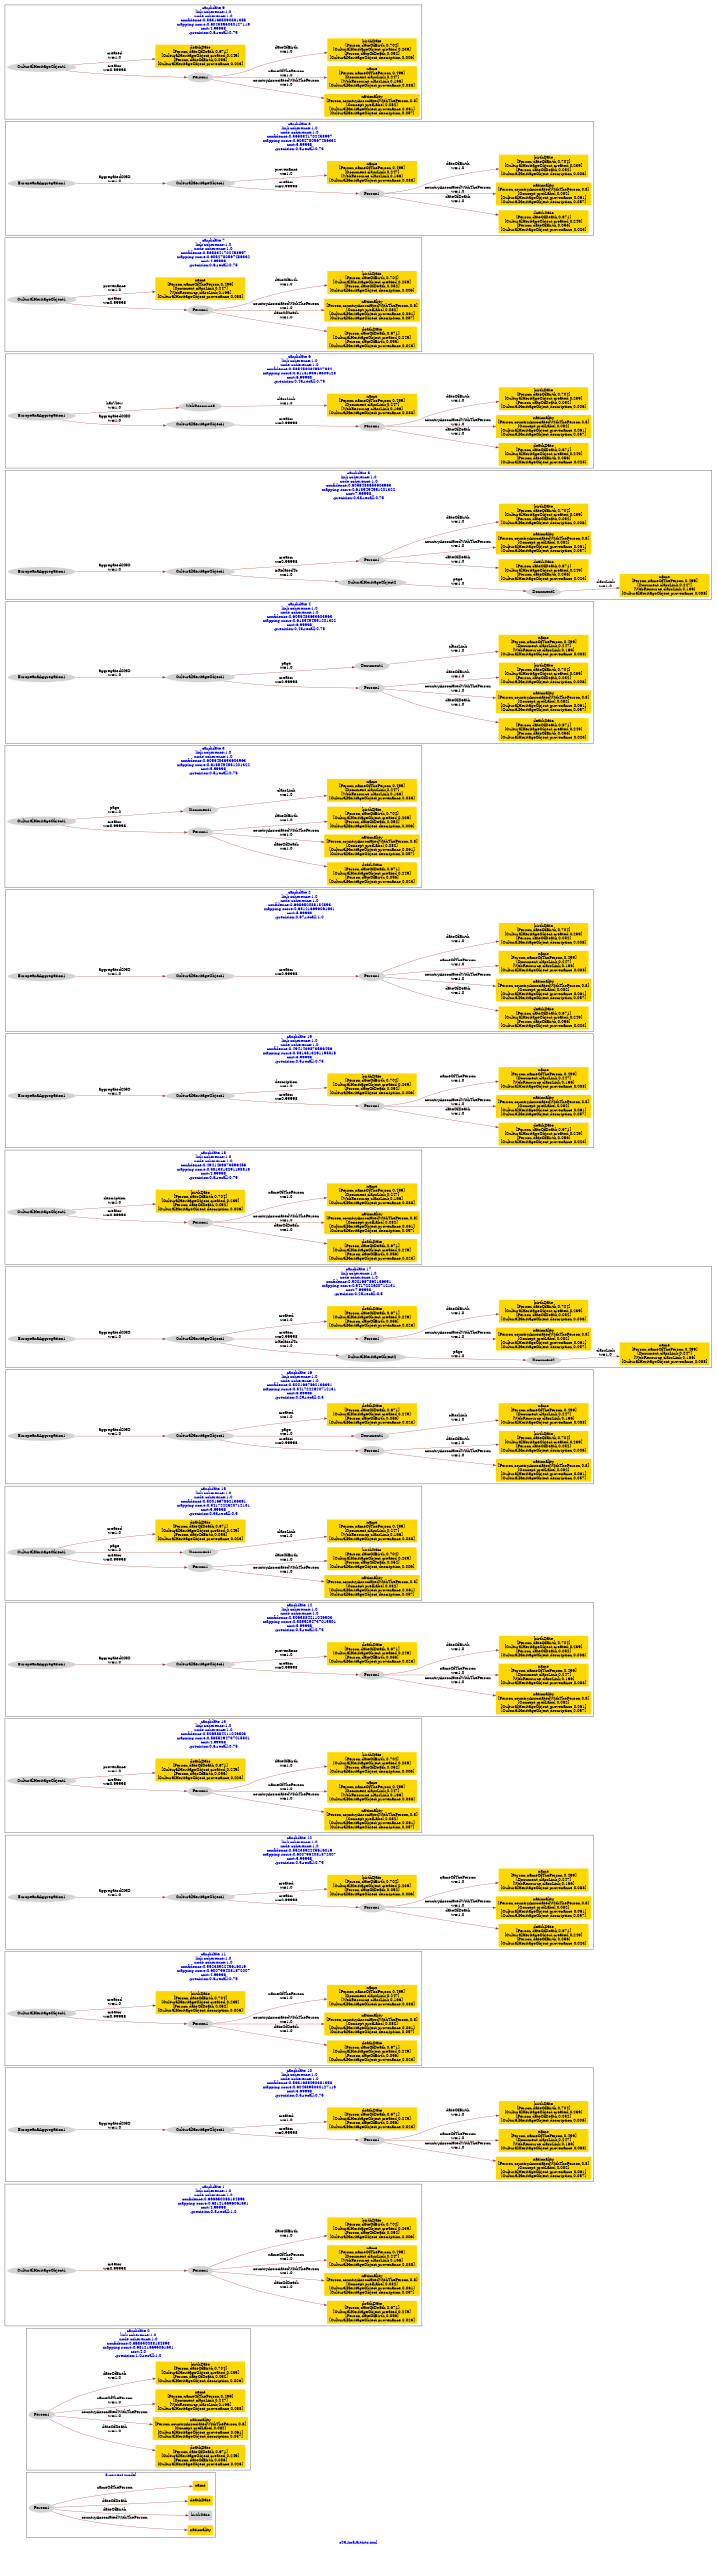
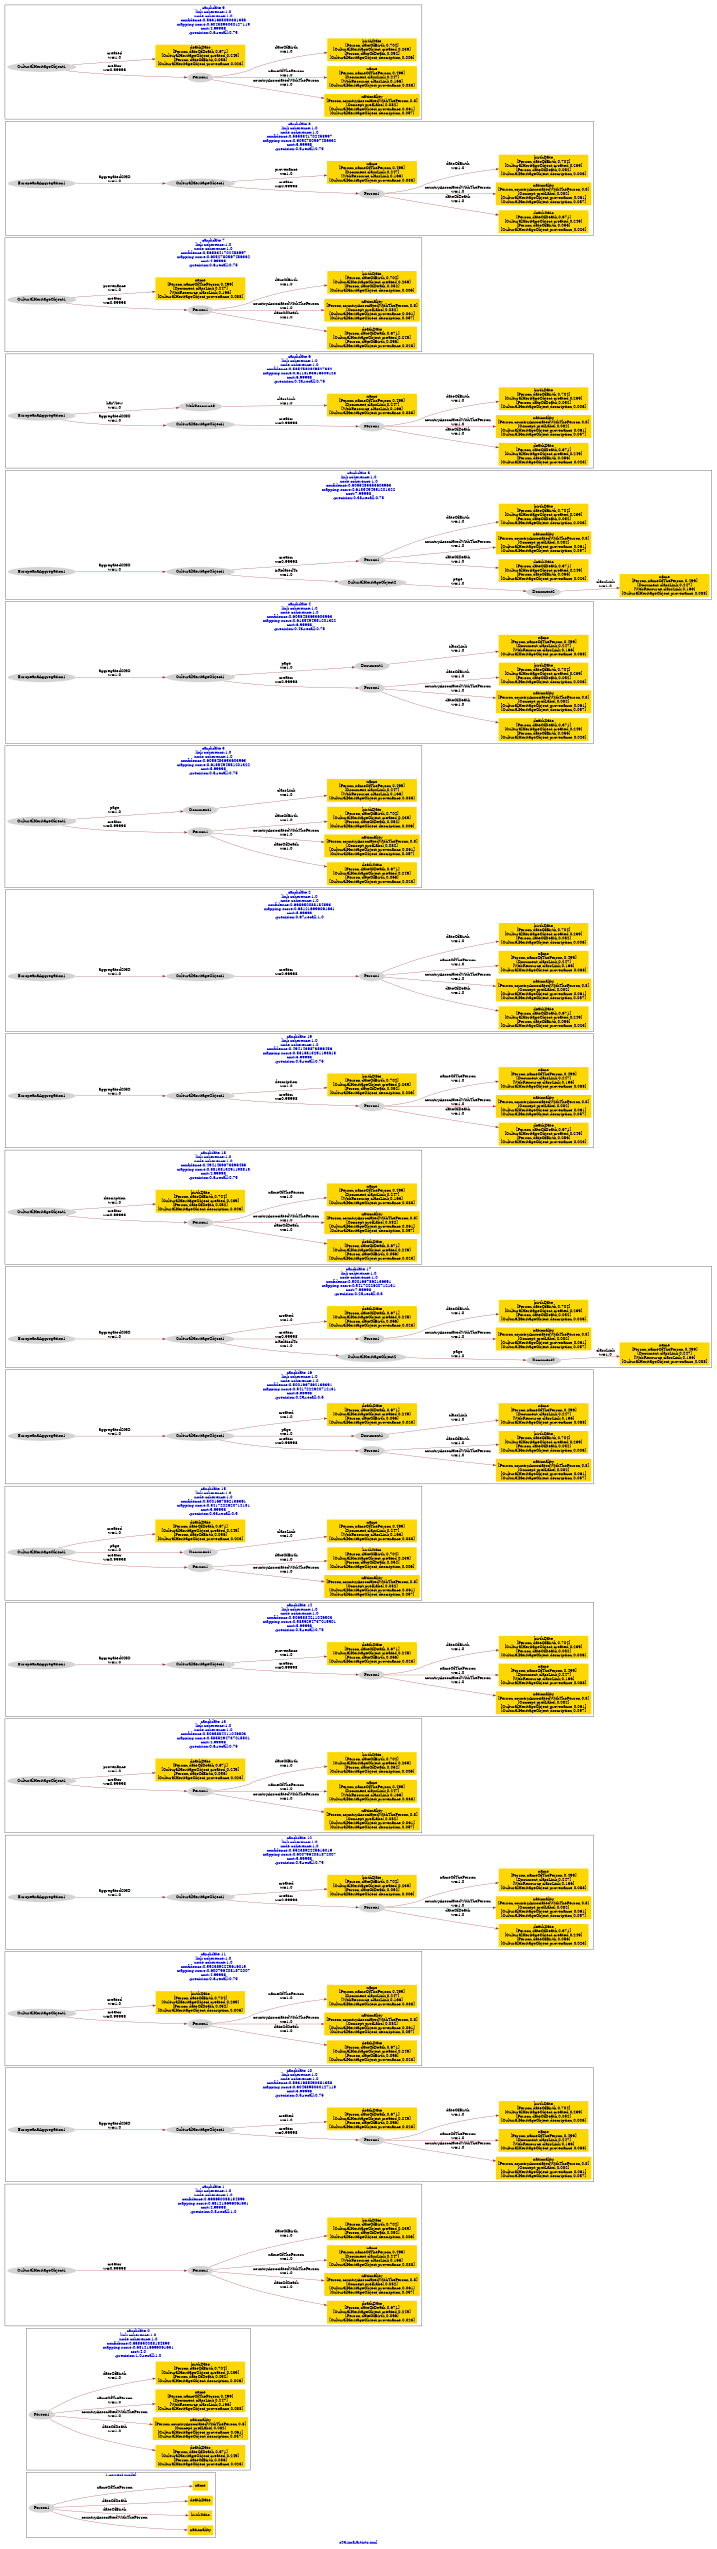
cluster "5-correct model": label "5-correct model" -> "1-correct model"
node "birthDate": fillcolor lightgray -> gold
